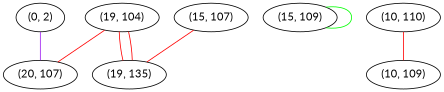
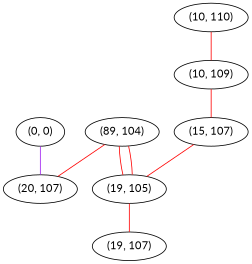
node "(0, 2)": label "(0, 2)" -> "(0, 0)"
node "(19, 104)": label "(19, 104)" -> "(89, 104)"
node "(15, 109)": removed
node "(19, 135)": label "(19, 135)" -> "(19, 105)"
edge "(10, 109)" -- "(15, 107)": added
node "(19, 107)": added
